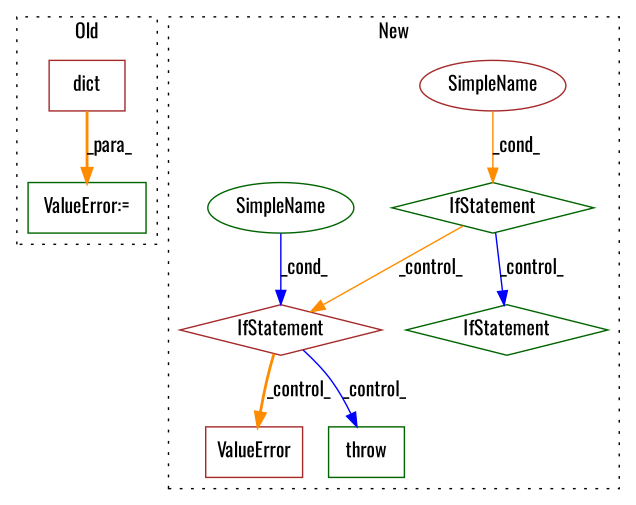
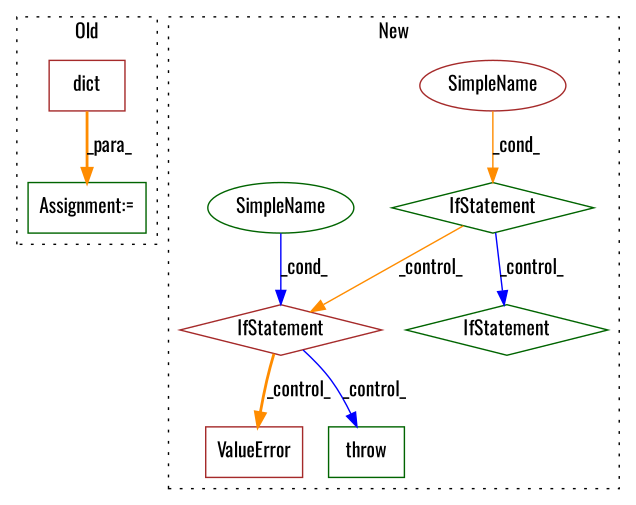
node "ValueError:=": label "ValueError:=" -> "Assignment:="
